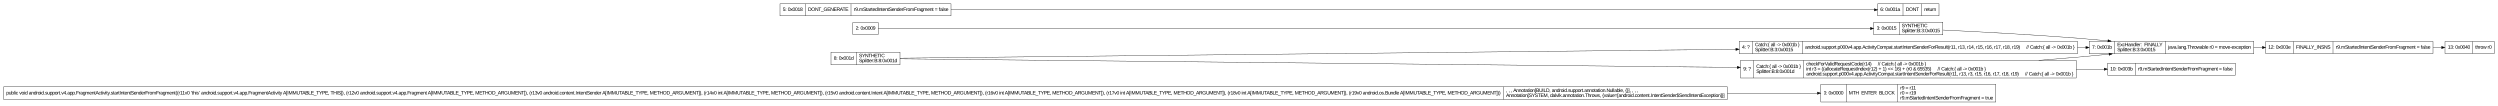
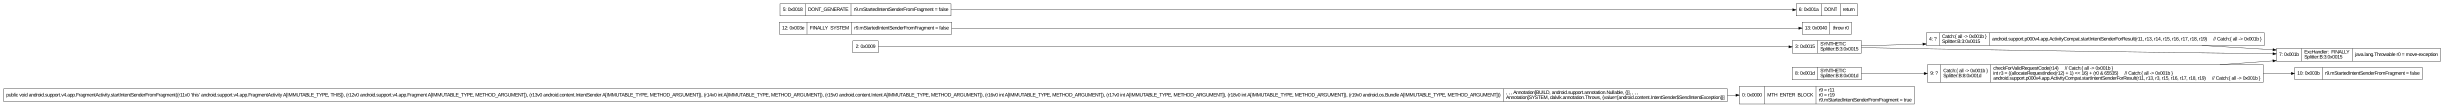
node "12: 0x003e": text "FINALLY_INSNS" -> "FINALLY_SYSTEM"
edge "7: 0x001b" -> "12: 0x003e": removed
edge "8: 0x001d" -> "4: ?": now "3: 0x0015" -> "4: ?"
